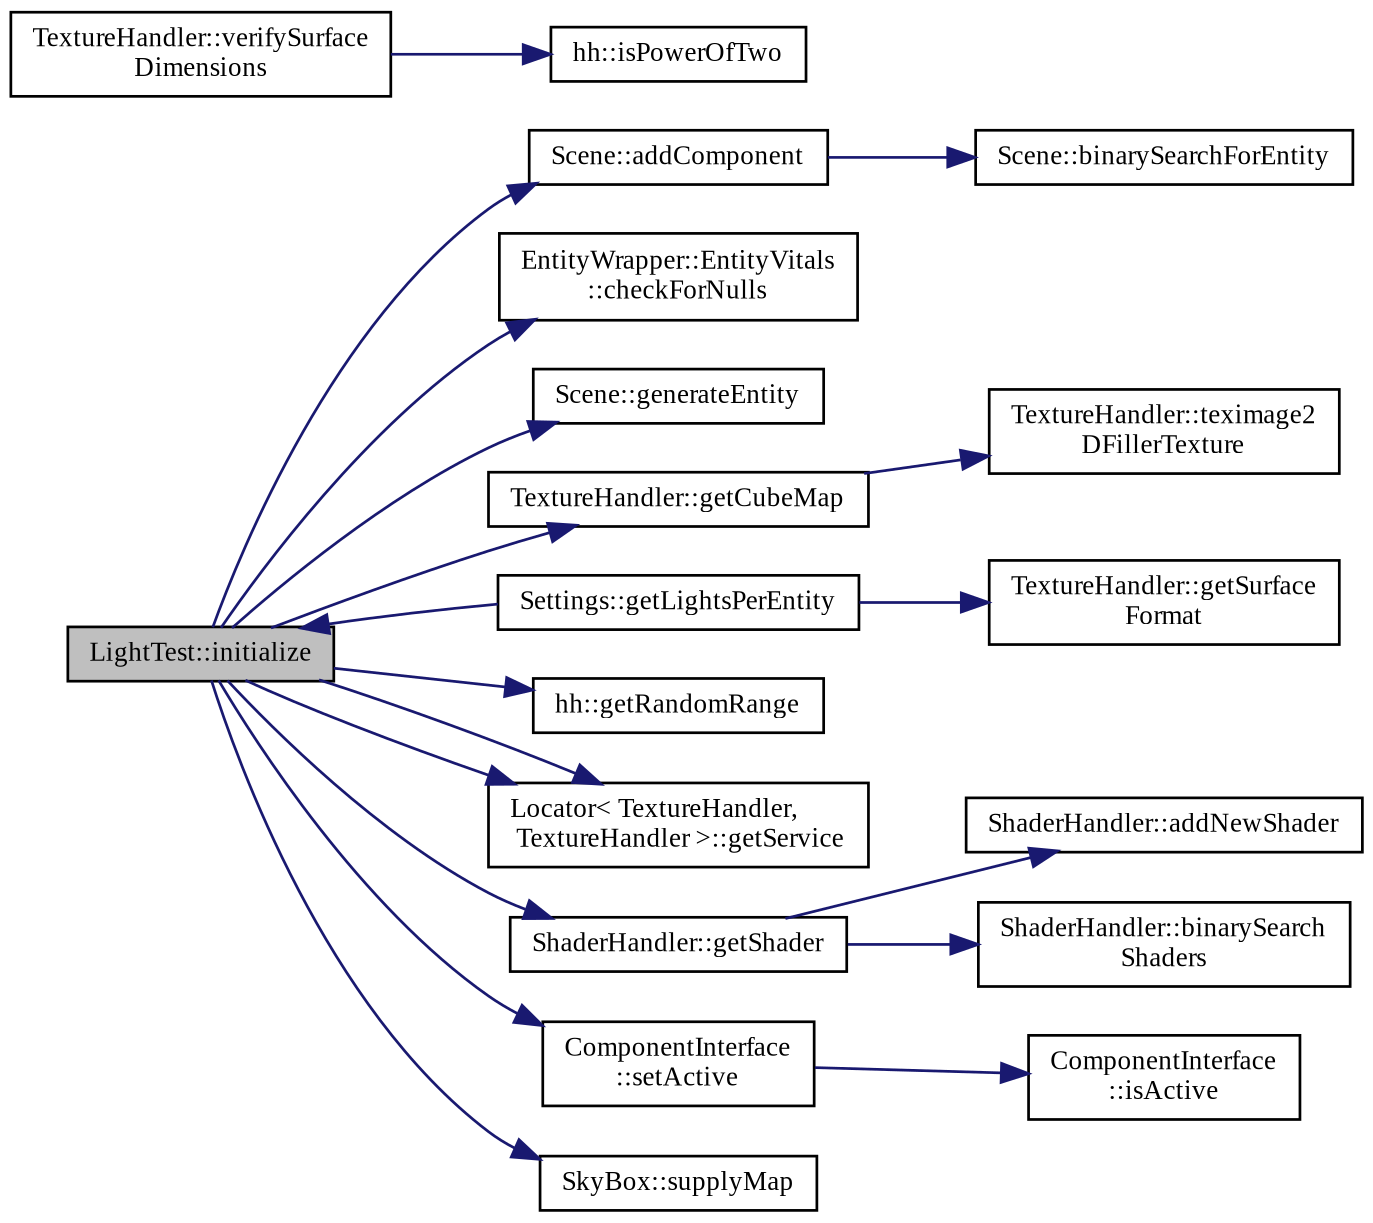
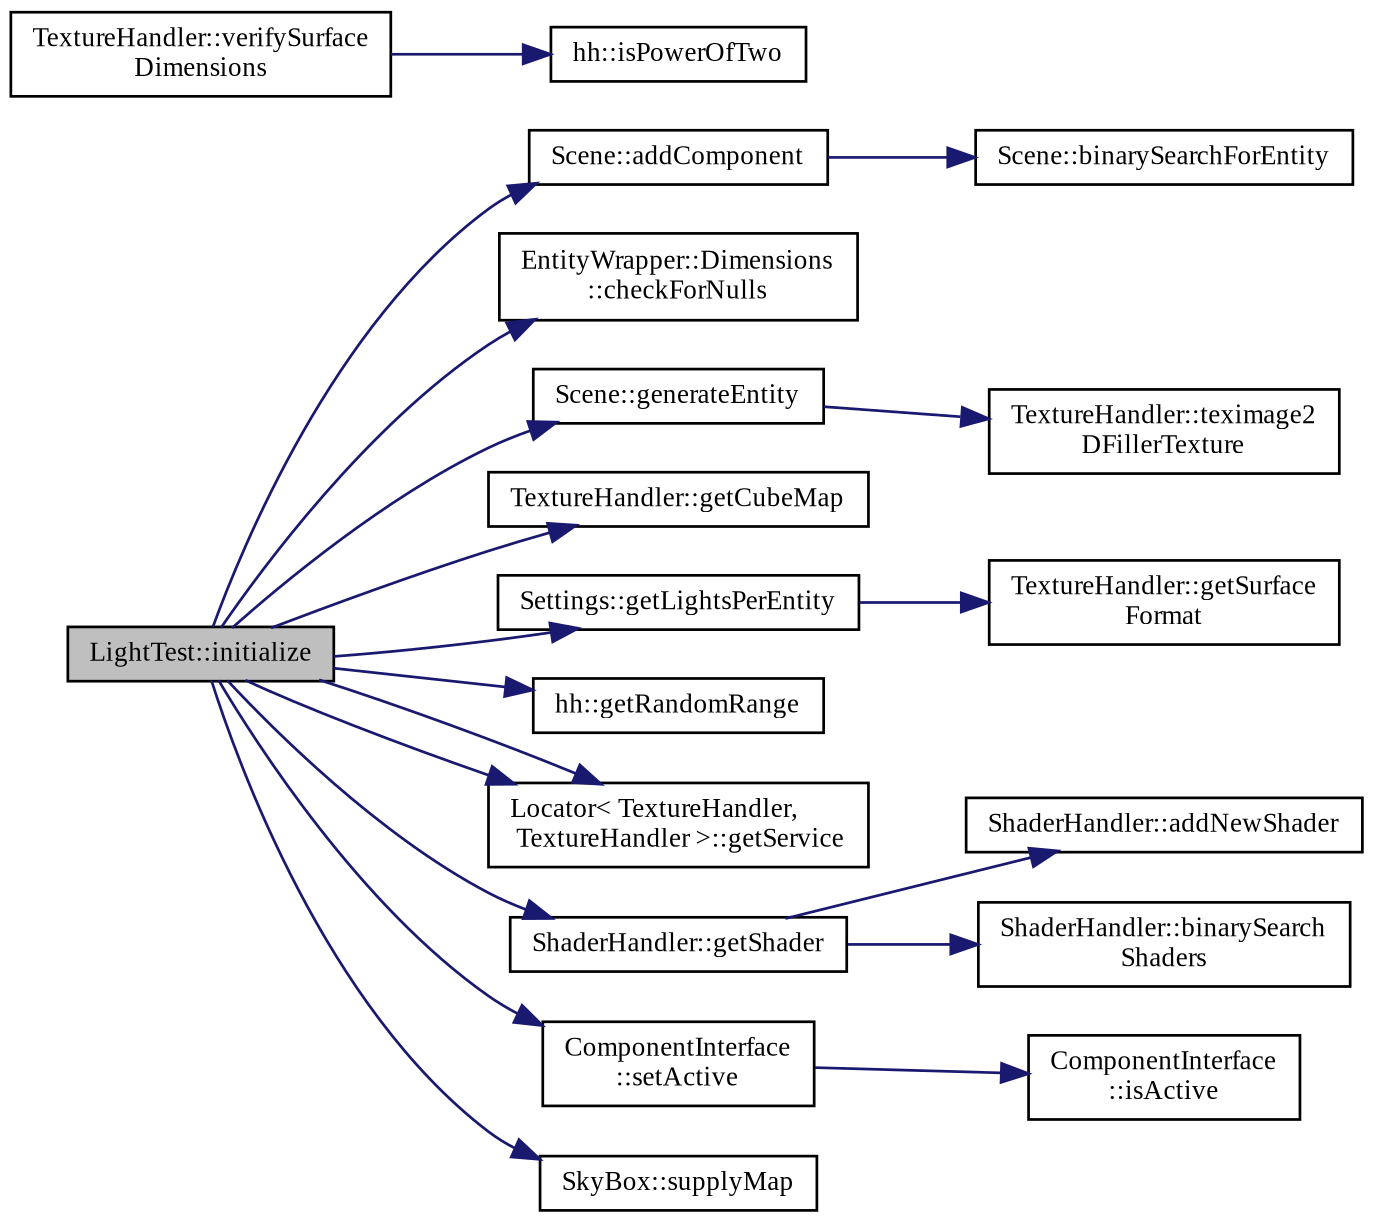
node "EntityWrapper::EntityVitals ::checkForNulls": label "EntityWrapper::EntityVitals ::checkForNulls" -> "EntityWrapper::Dimensions ::checkForNulls"
edge "TextureHandler::getCubeMap" -> "TextureHandler::teximage2 DFillerTexture": now "Scene::generateEntity" -> "TextureHandler::teximage2 DFillerTexture"
edge "Settings::getLightsPerEntity" -> "LightTest::initialize": reversed
